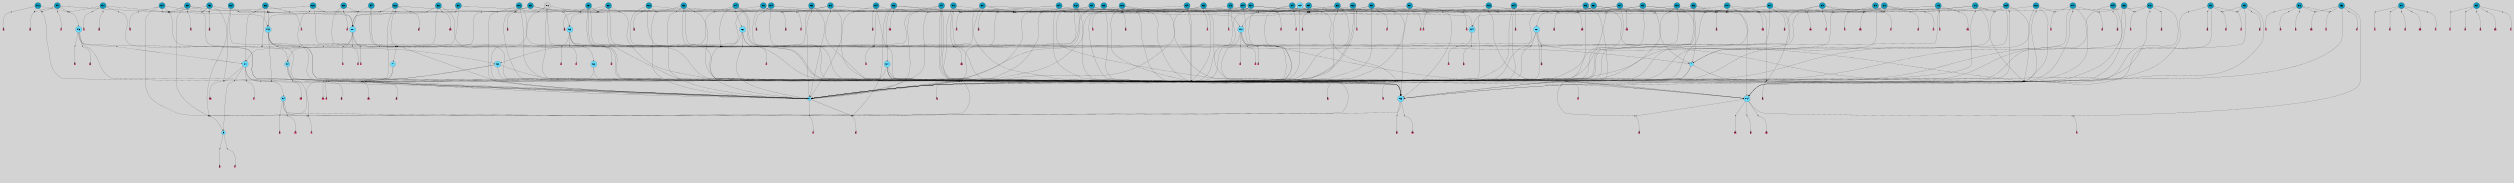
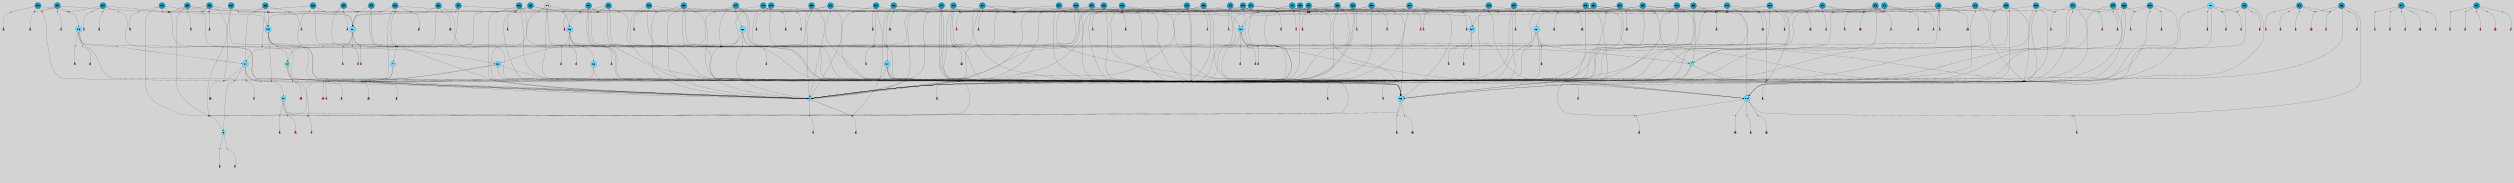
node "T859": fillcolor #66ddff -> #1199bb
node "T728": fillcolor #1199bb -> #66ddff
